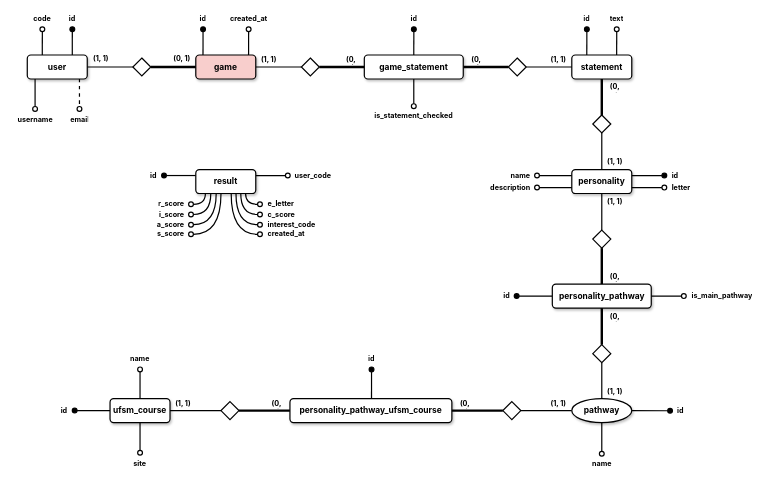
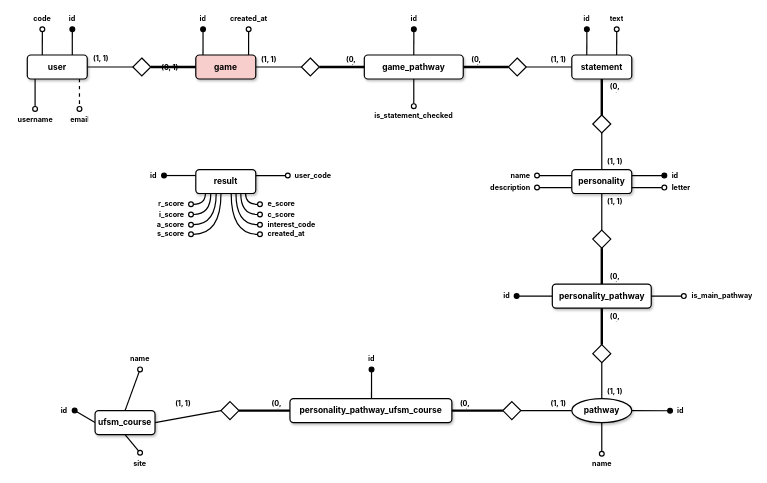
node "(0, 1)": moved (182, 59) -> (170, 68)
node "game_statement": label "game_statement" -> "game_pathway"
node "e_letter": label "e_letter" -> "e_score"
node "ufsm_course": moved (140, 411) -> (125, 423)
